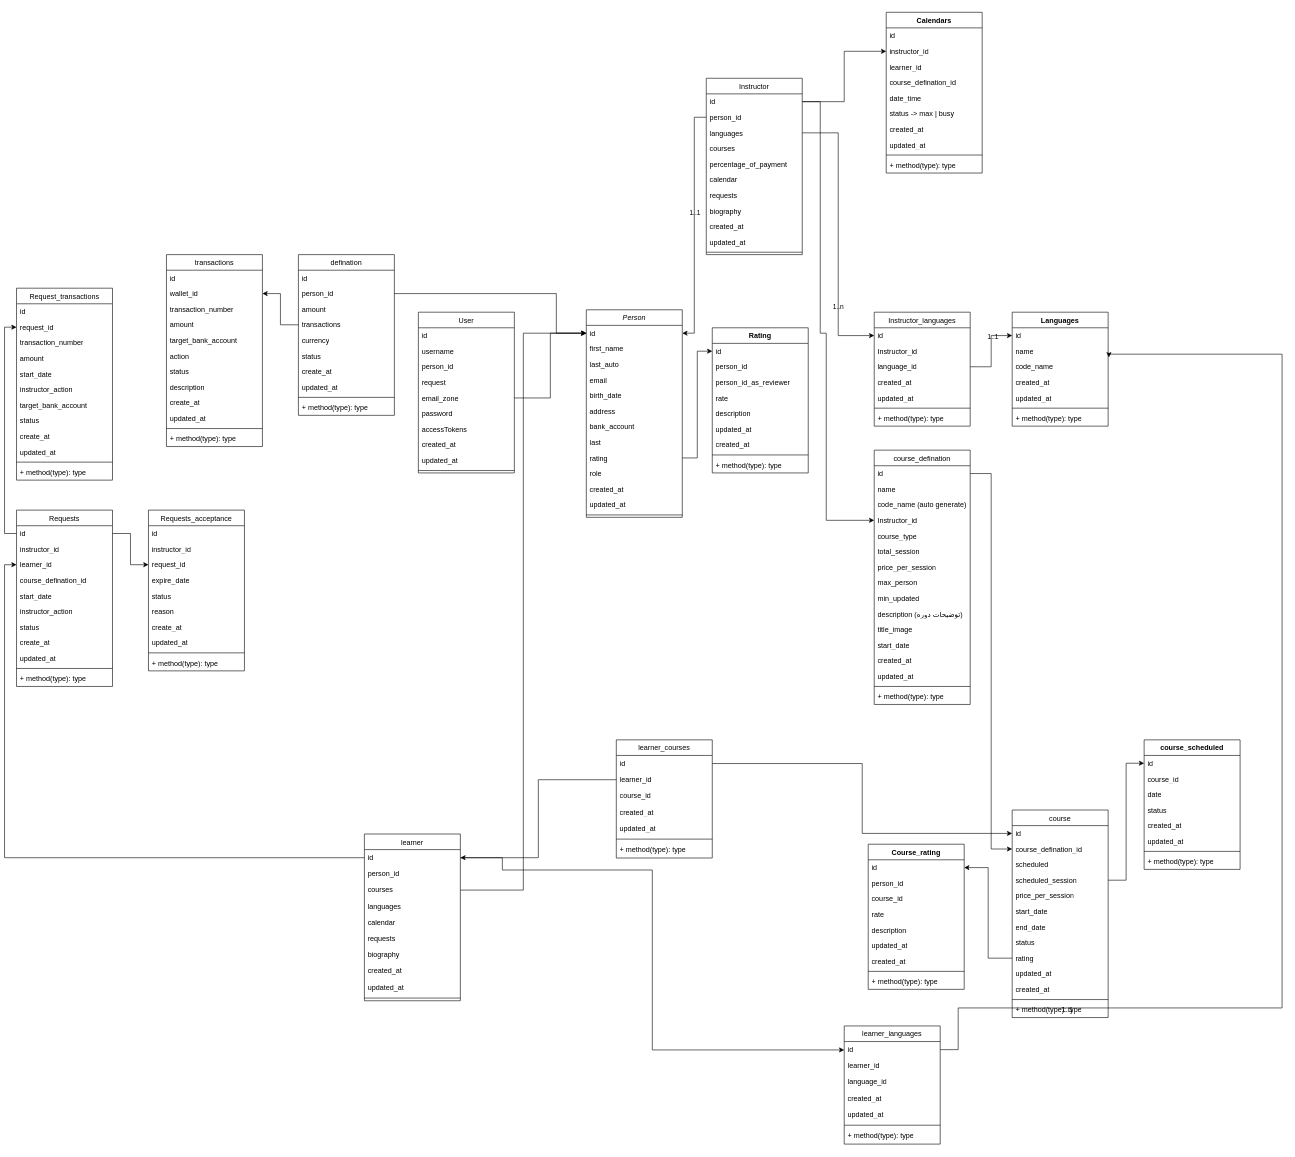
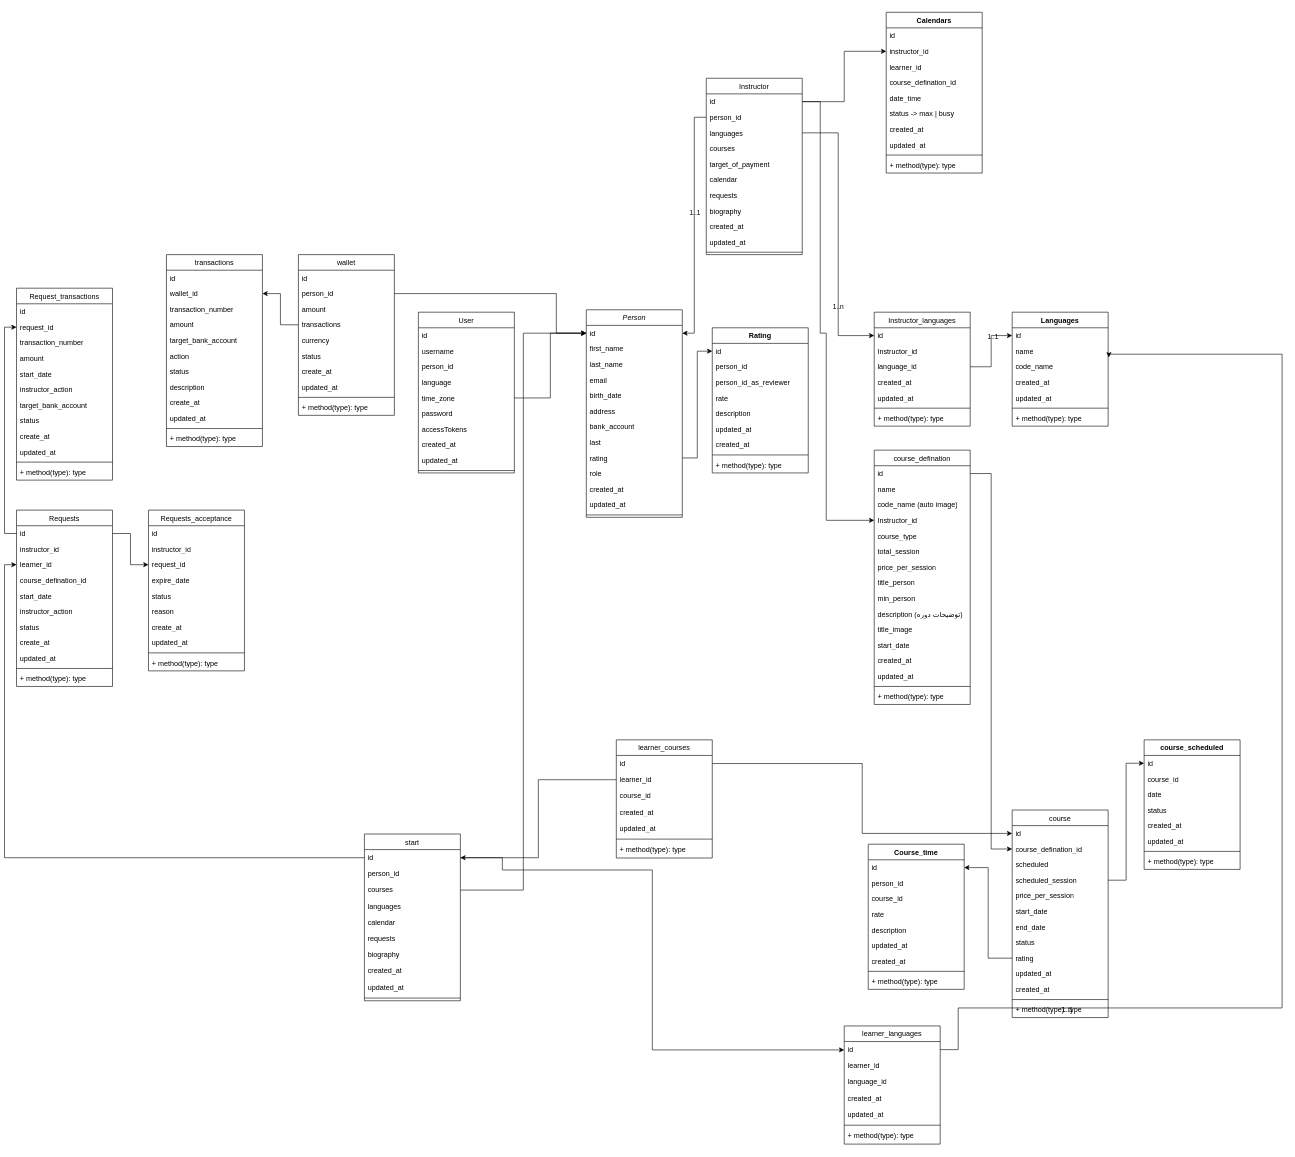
node "percentage_of_payment": label "percentage_of_payment" -> "target_of_payment"
node "defination": label "defination" -> "wallet"
node "last_auto": label "last_auto" -> "last_name"
node "request": label "request" -> "language"
node "email_zone": label "email_zone" -> "time_zone"
node "code_name (auto generate)": label "code_name (auto generate)" -> "code_name (auto image)"
node "max_person": label "max_person" -> "title_person"
node "min_updated": label "min_updated" -> "min_person"
node "learner": label "learner" -> "start"
node "Course_rating": label "Course_rating" -> "Course_time"
